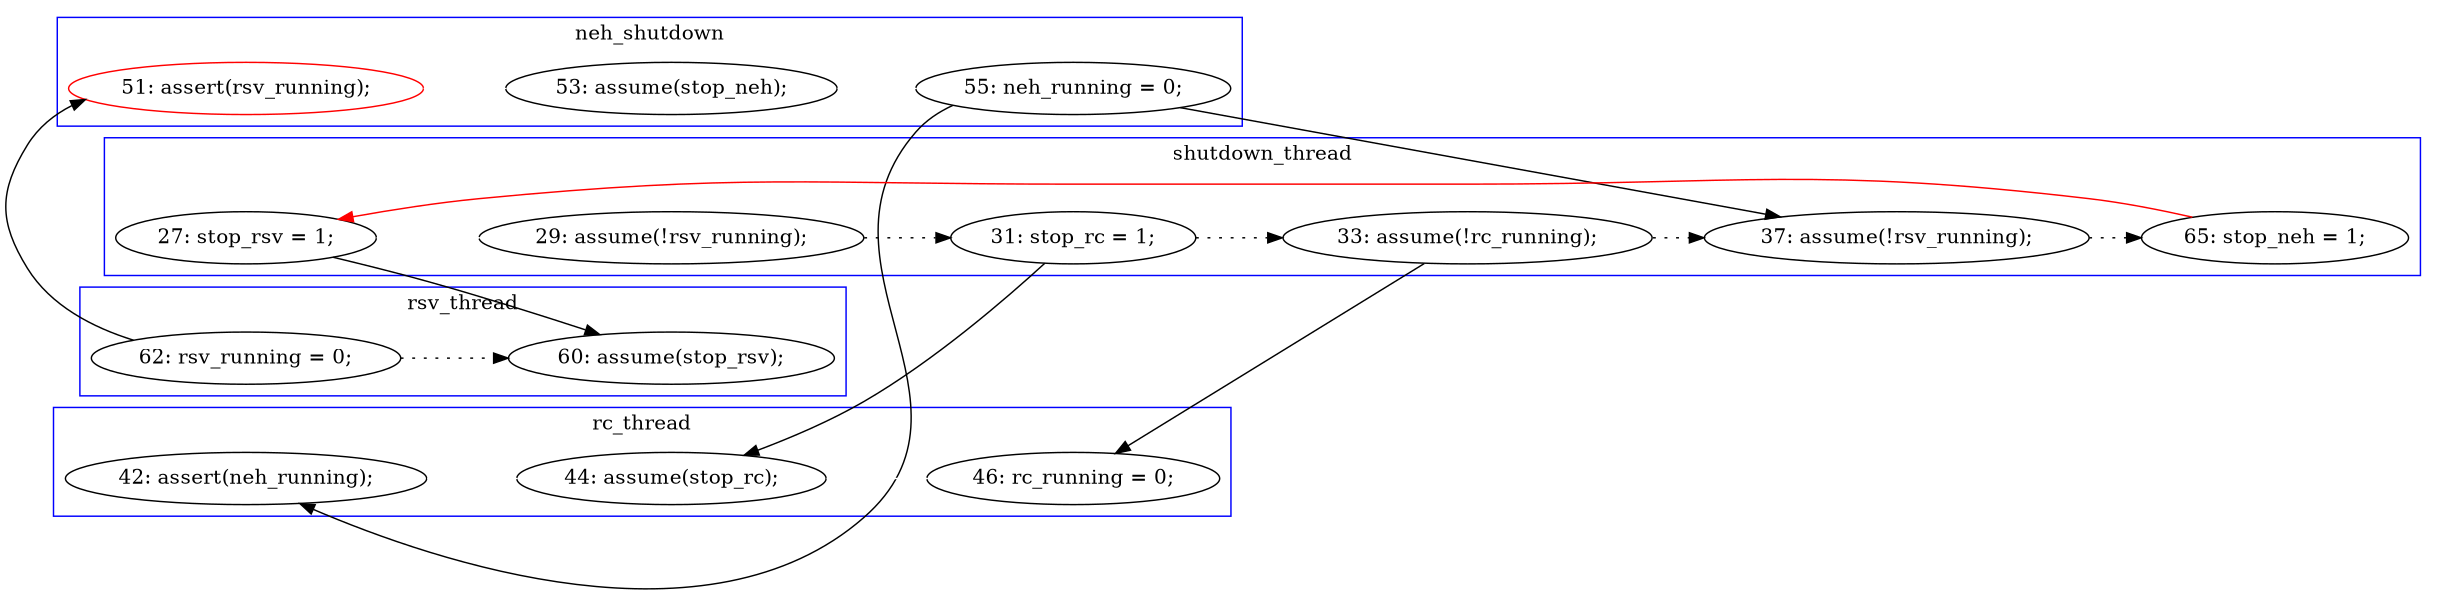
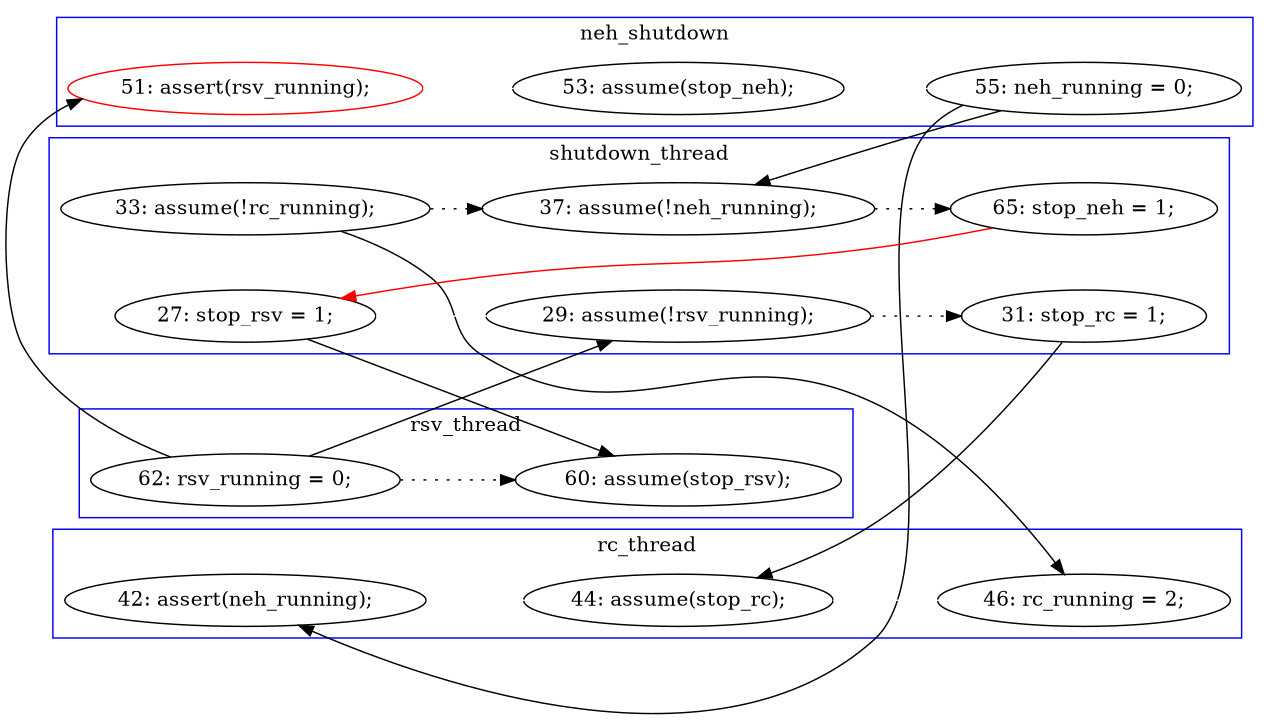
edge "31: stop_rc = 1;" -> "33: assume(!rc_running);": removed
node "37: assume(!rsv_running);": label "37: assume(!rsv_running);" -> "37: assume(!neh_running);"
edge "62: rsv_running = 0;" -> "29: assume(!rsv_running);": added
node "46: rc_running = 0;": label "46: rc_running = 0;" -> "46: rc_running = 2;"
